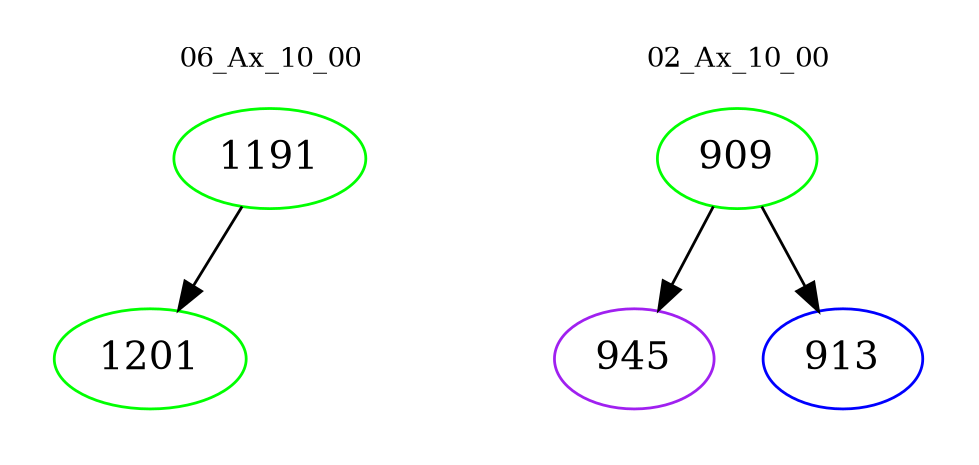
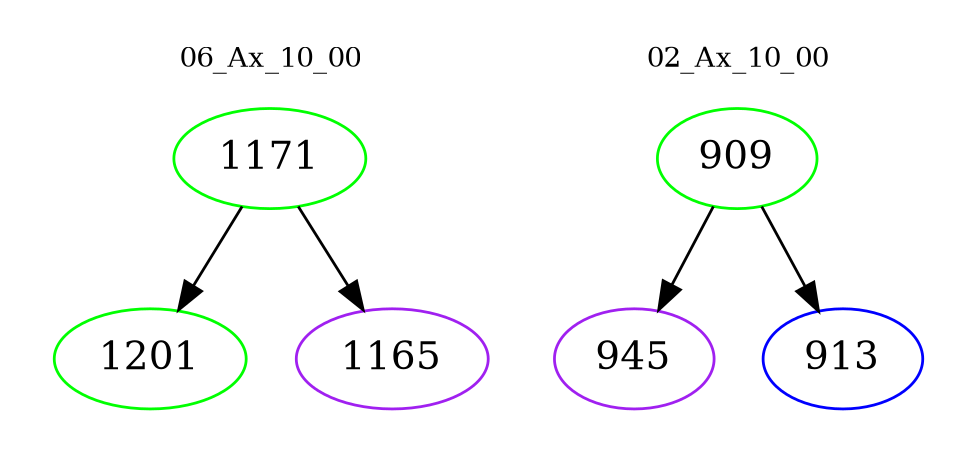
node "1191": label "1191" -> "1171"
node "1165": added
